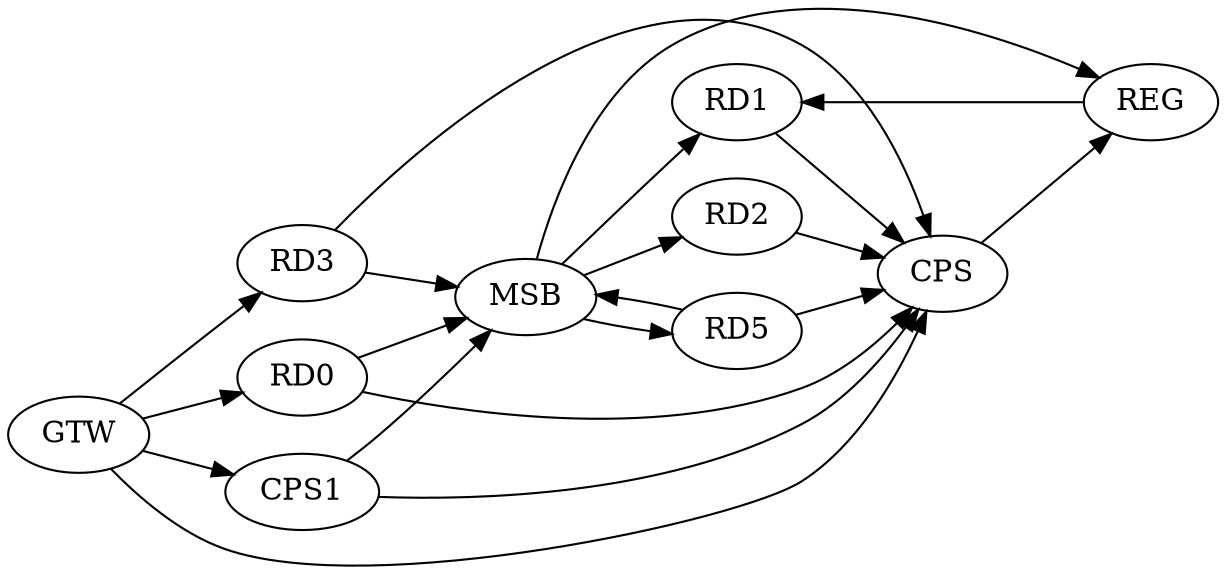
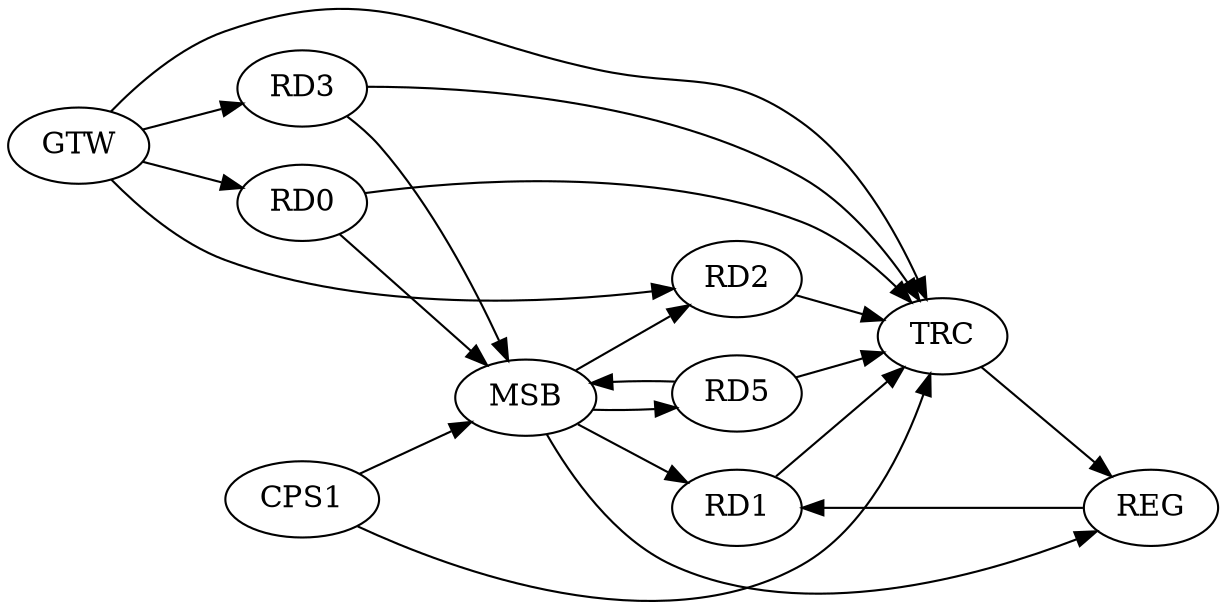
node "CPS": label "CPS" -> "TRC"
edge "GTW" -> "CPS1": now "GTW" -> "RD2"
